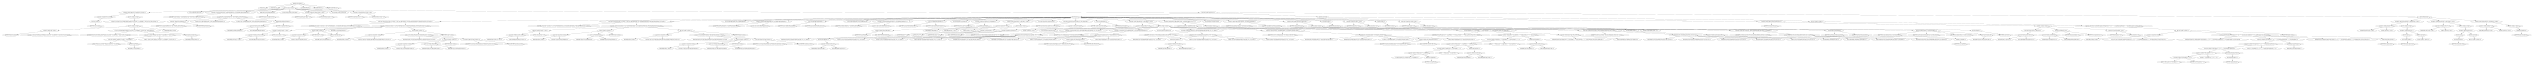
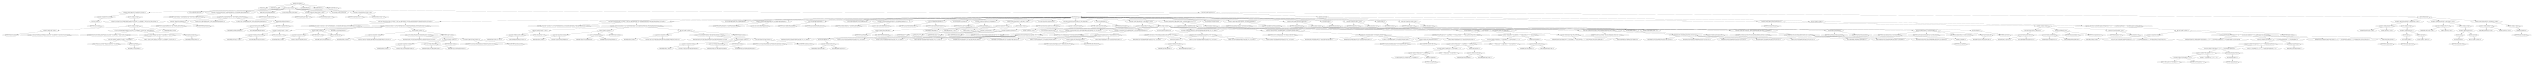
node "(IDENTIFIER,this,replacefilters.size())": removed
